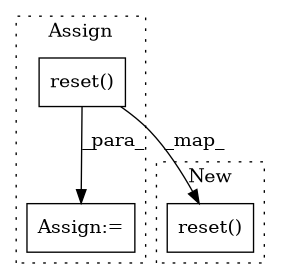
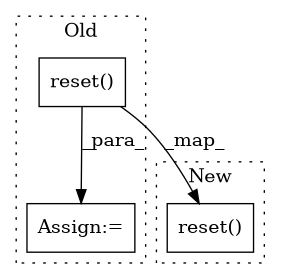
cluster "Assign": label "Assign" -> "Old"
